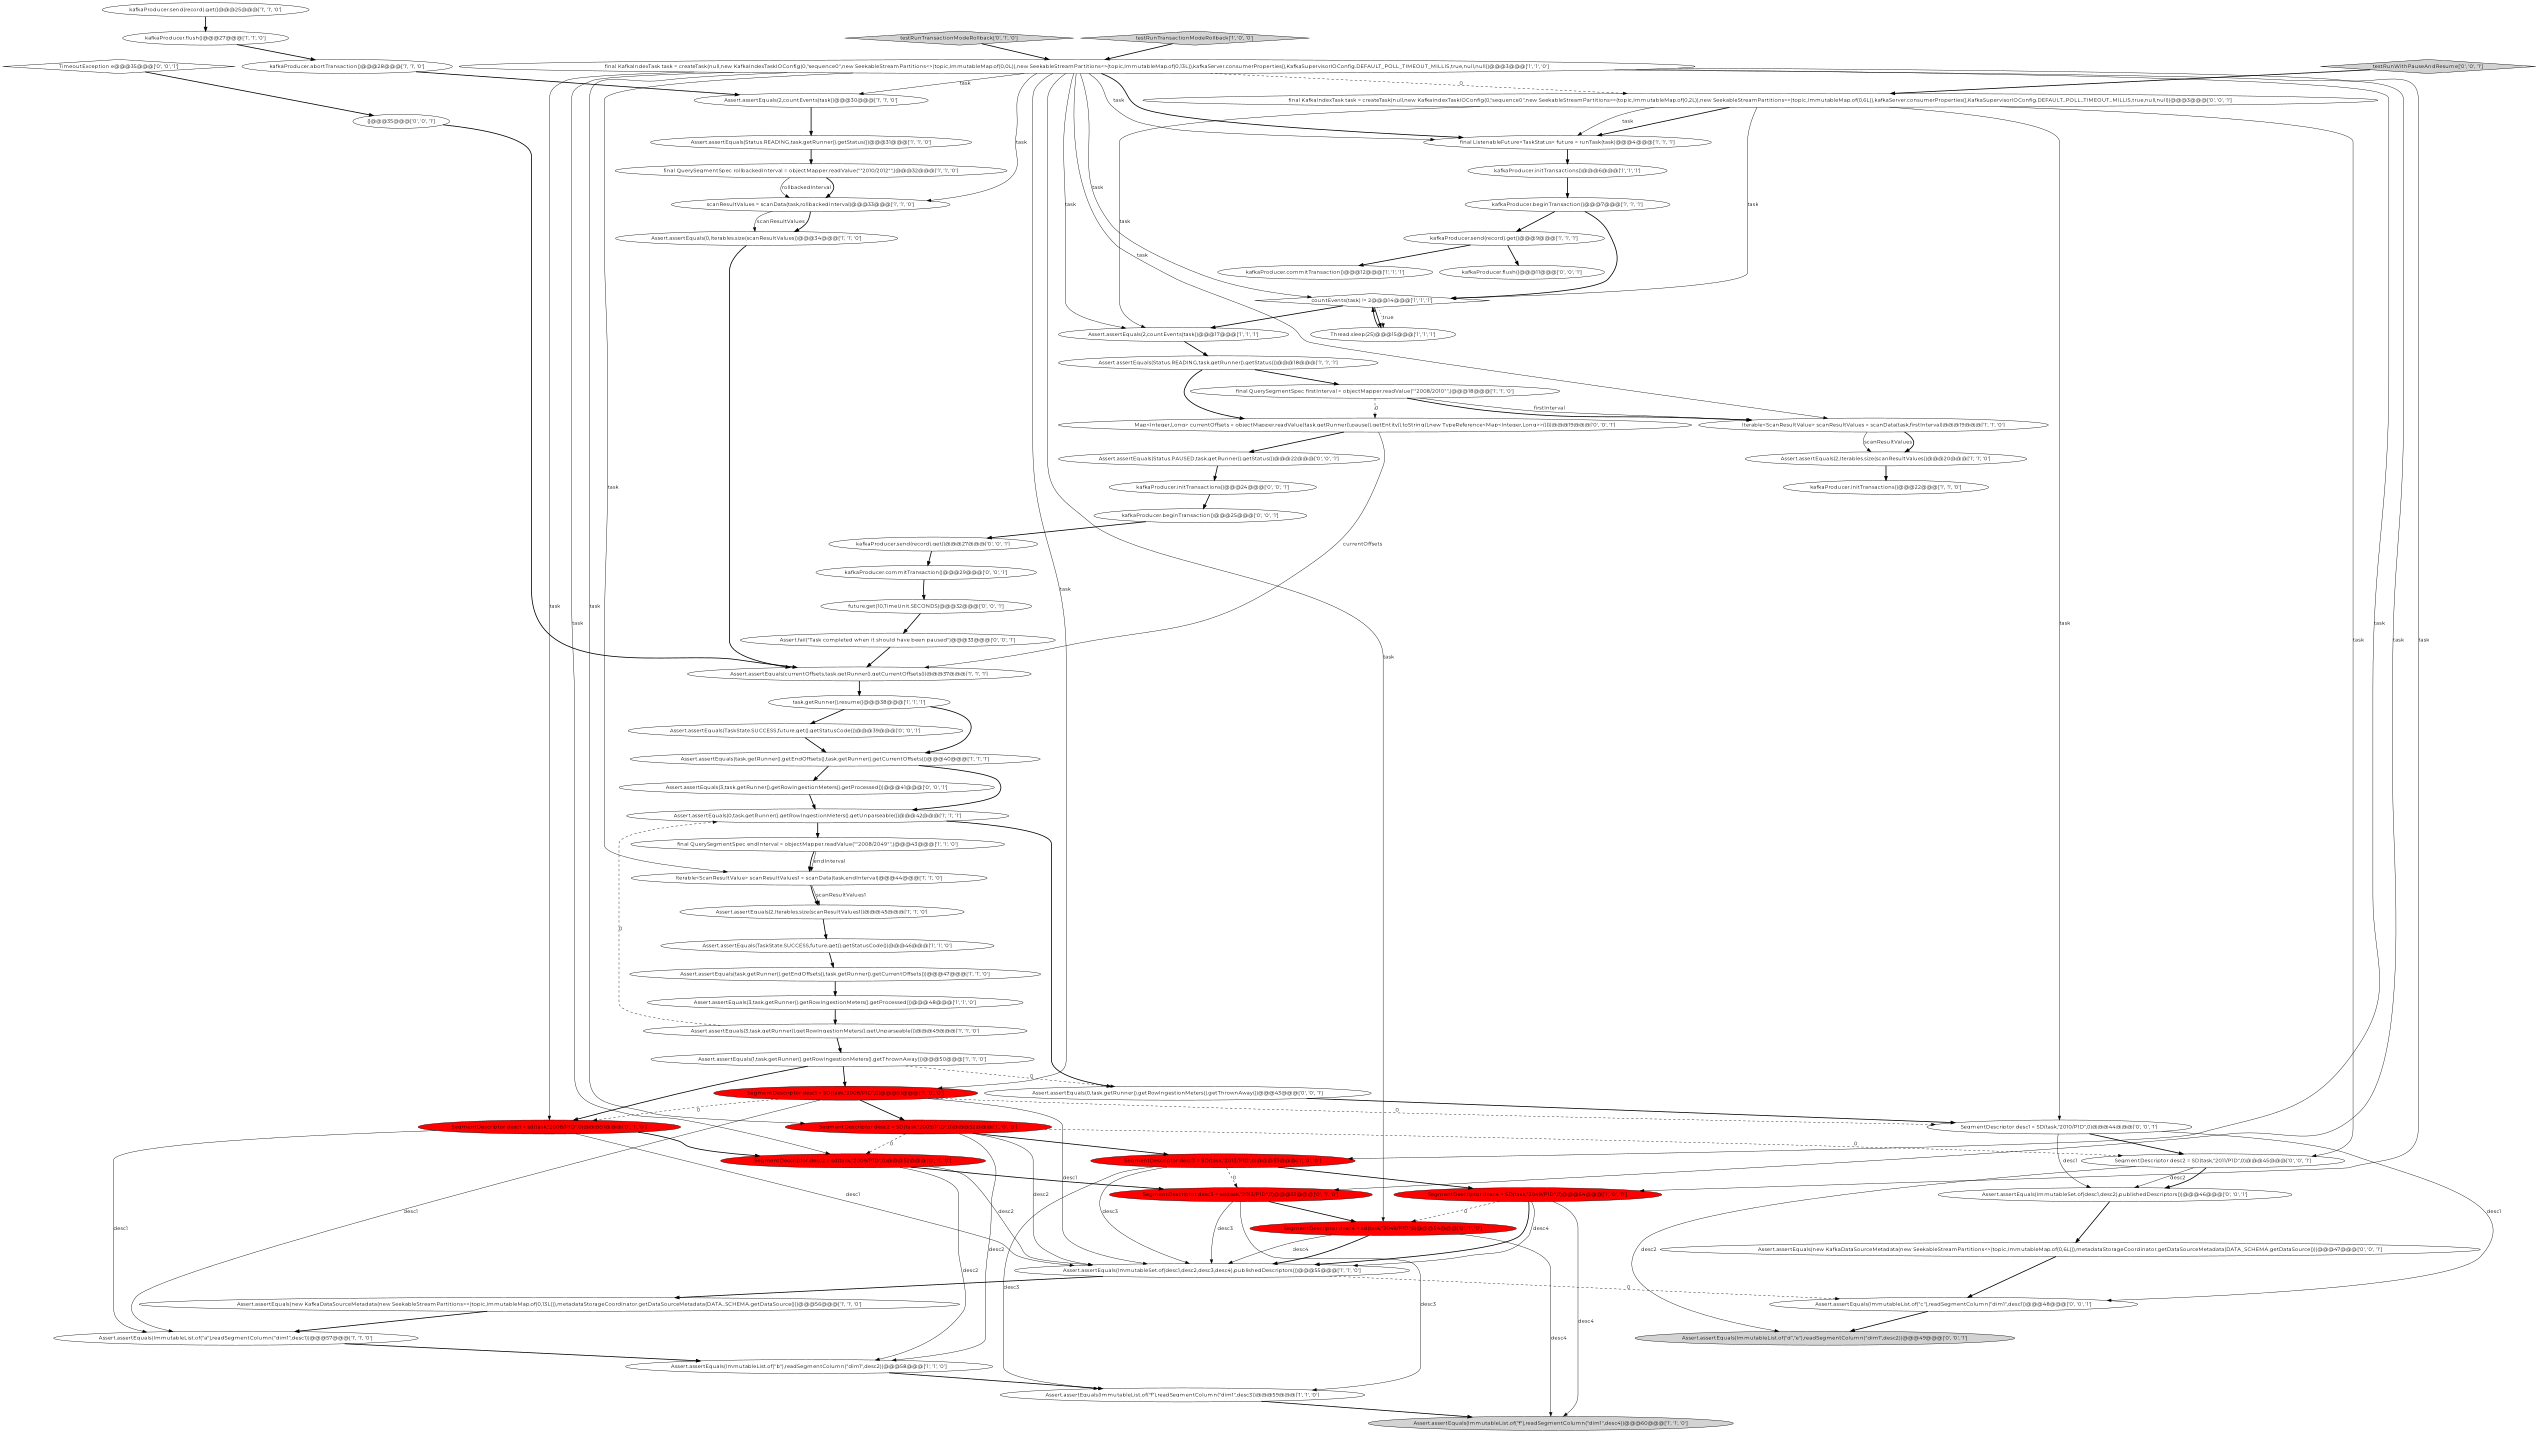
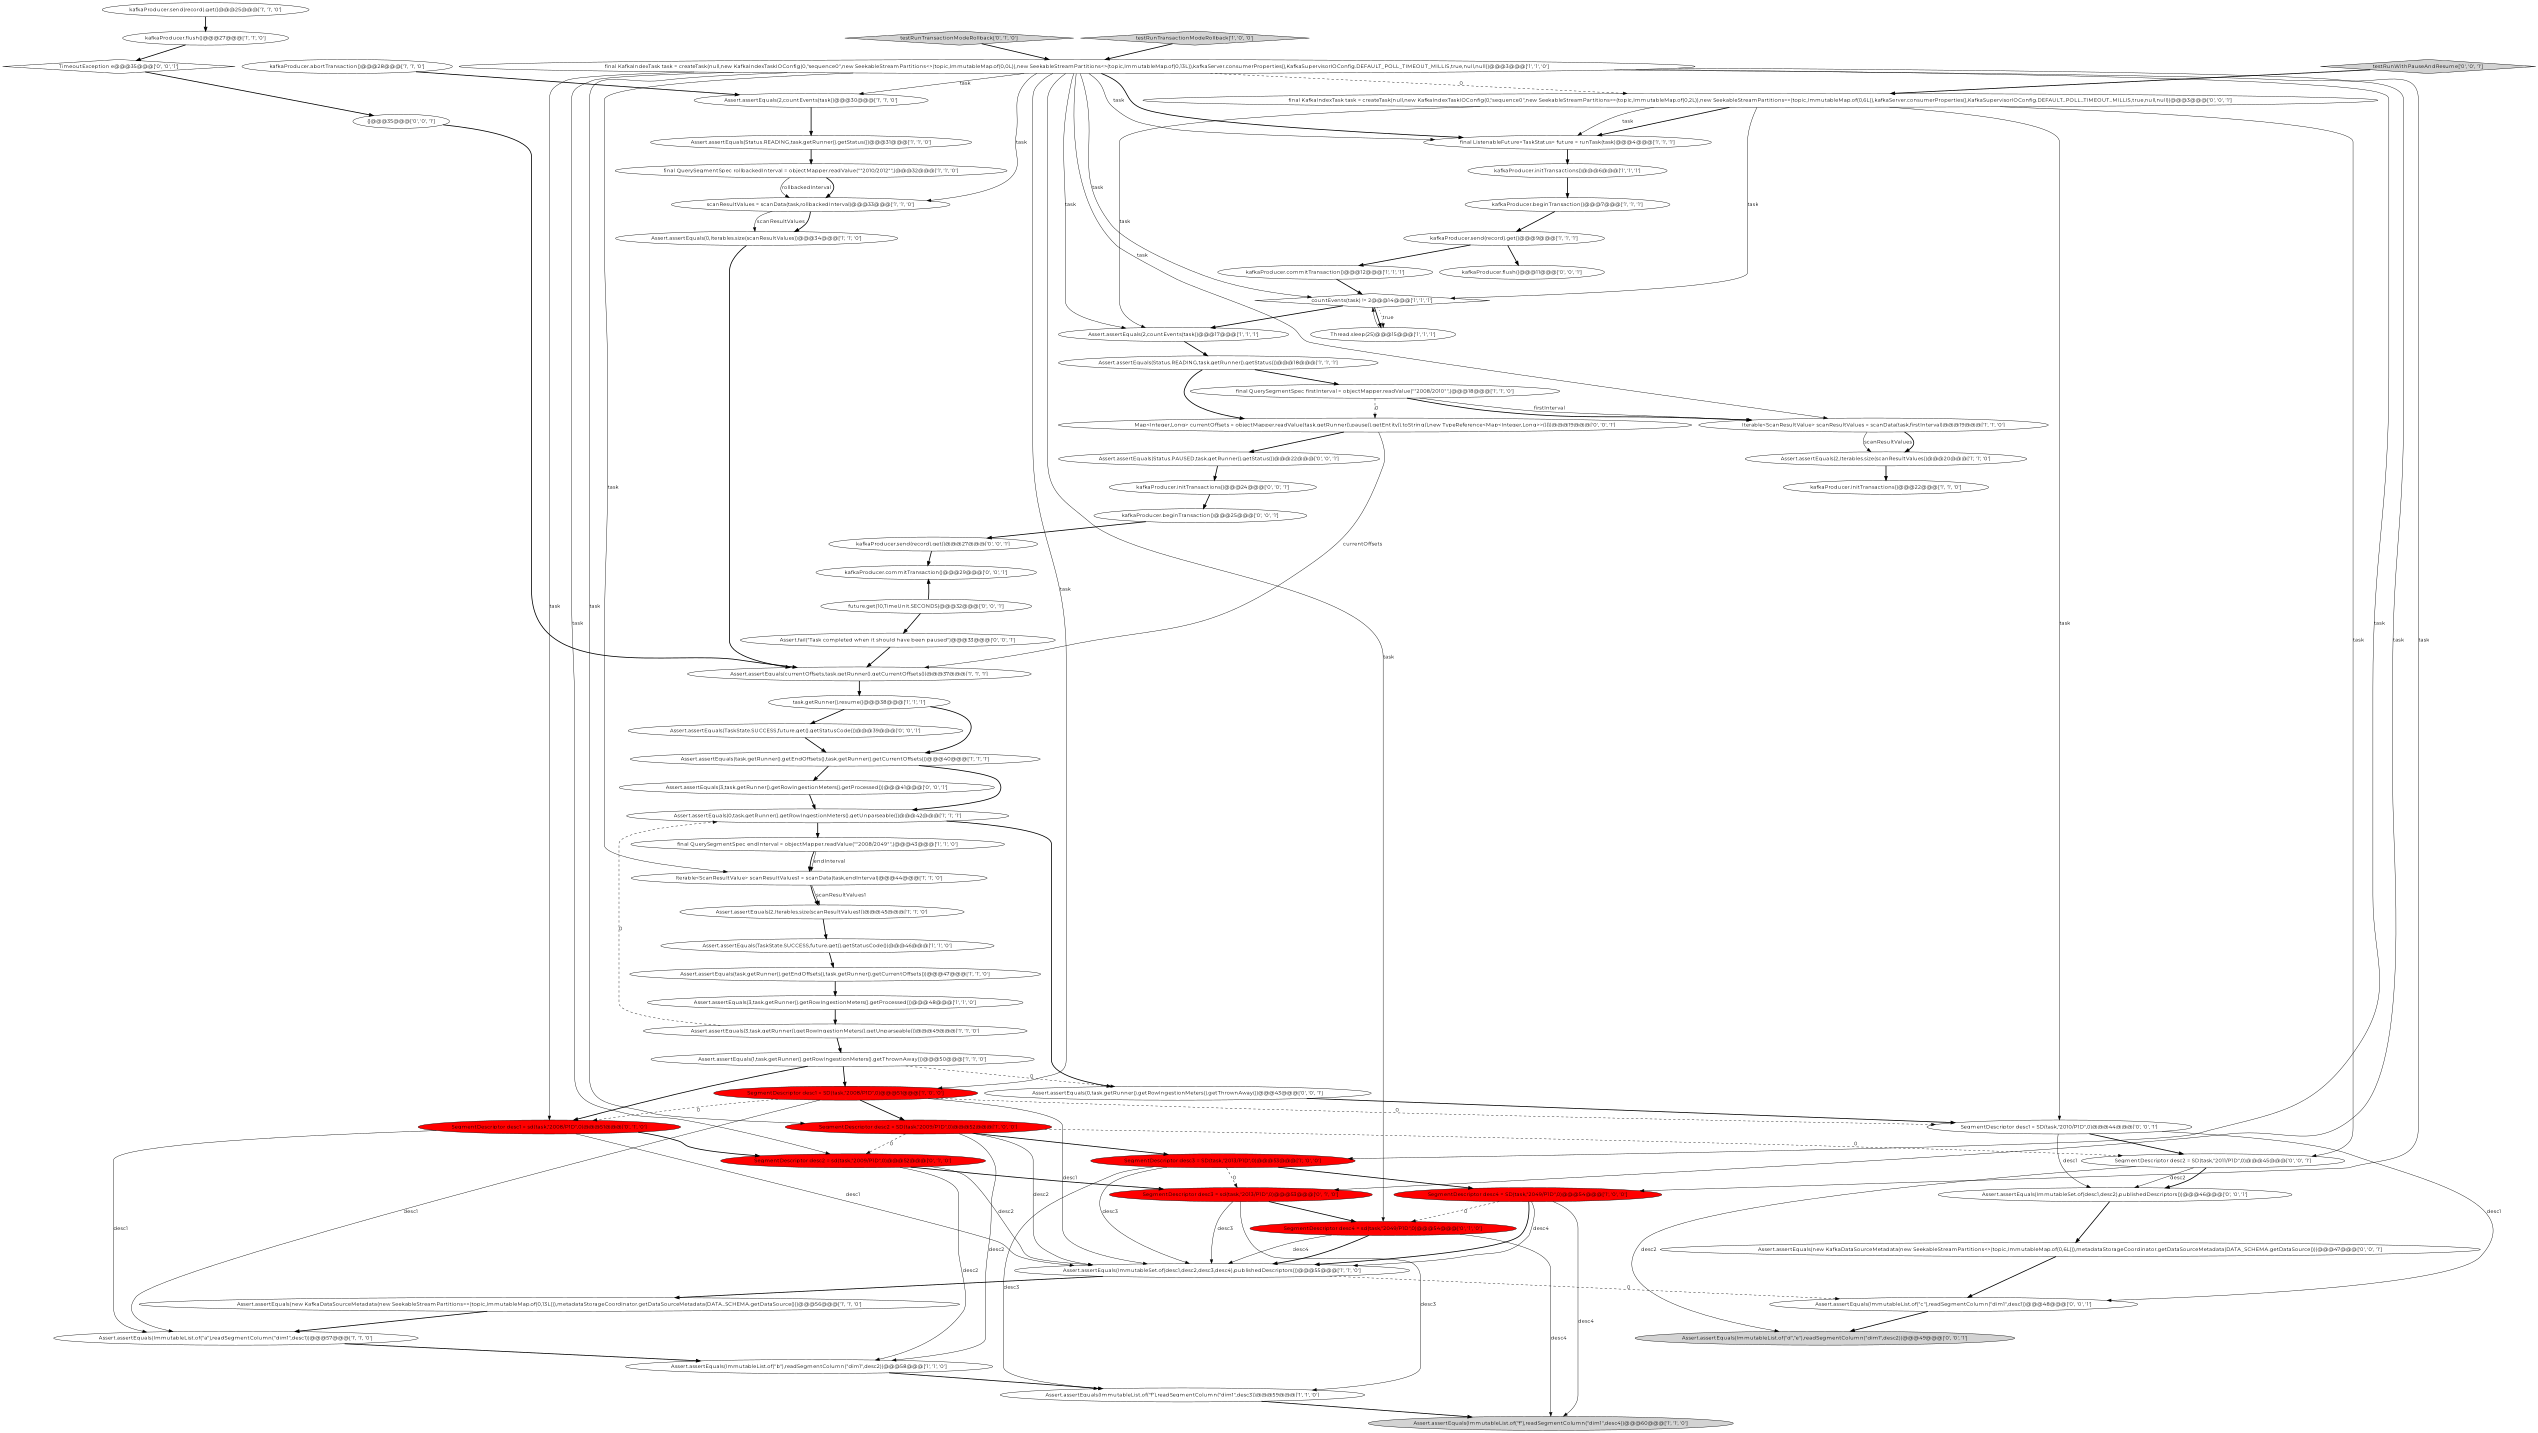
edge "kafkaProducer.flush()@@@27@@@['1', '1', '0']" -> "kafkaProducer.abortTransaction()@@@28@@@['1', '1', '0']": now "kafkaProducer.flush()@@@27@@@['1', '1', '0']" -> "TimeoutException e@@@35@@@['0', '0', '1']"
edge "kafkaProducer.beginTransaction()@@@7@@@['1', '1', '1']" -> "countEvents(task) != 2@@@14@@@['1', '1', '1']": now "kafkaProducer.commitTransaction()@@@12@@@['1', '1', '1']" -> "countEvents(task) != 2@@@14@@@['1', '1', '1']"
edge "Thread.sleep(25)@@@15@@@['1', '1', '1']" -> "countEvents(task) != 2@@@14@@@['1', '1', '1']": style bold -> solid
edge "kafkaProducer.commitTransaction()@@@29@@@['0', '0', '1']" -> "future.get(10,TimeUnit.SECONDS)@@@32@@@['0', '0', '1']": reversed
